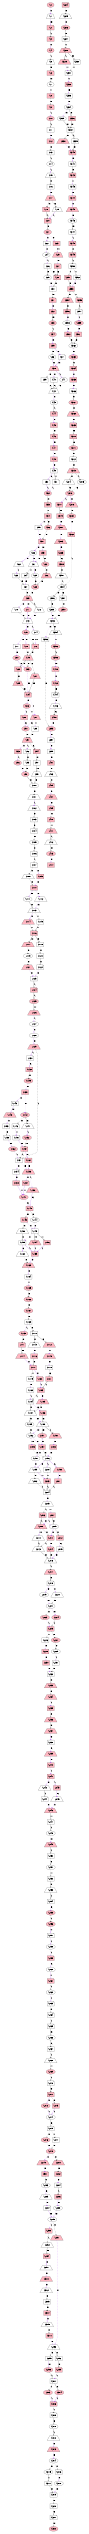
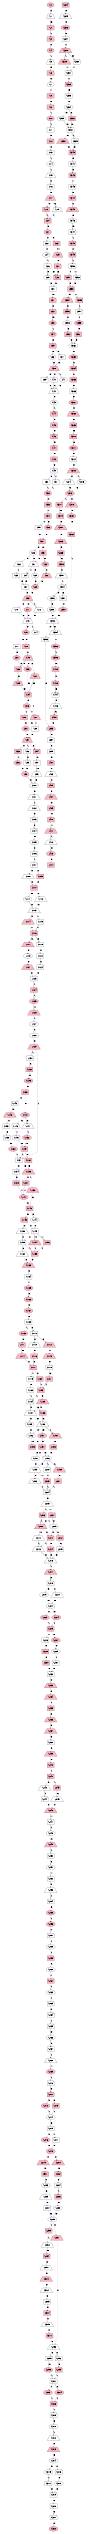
node "S76": removed
